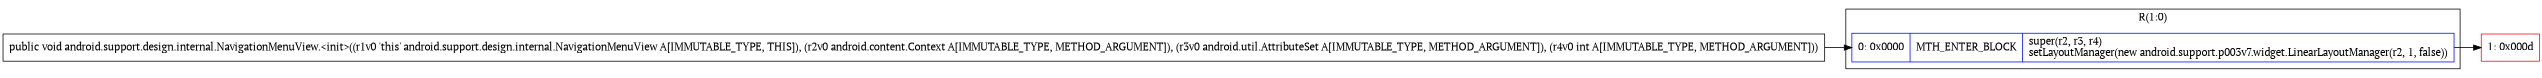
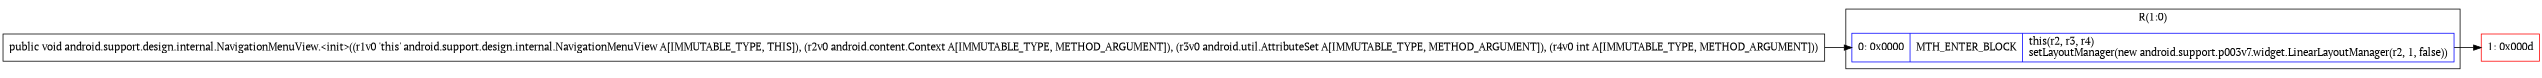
node "0: 0x0000": text "super(r2, r3, r4)" -> "this(r2, r3, r4)"
